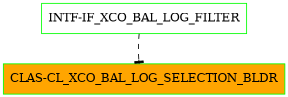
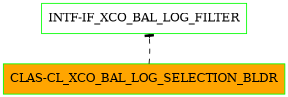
edge "INTF-IF_XCO_BAL_LOG_FILTER" -> "CLAS-CL_XCO_BAL_LOG_SELECTION_BLDR": reversed
